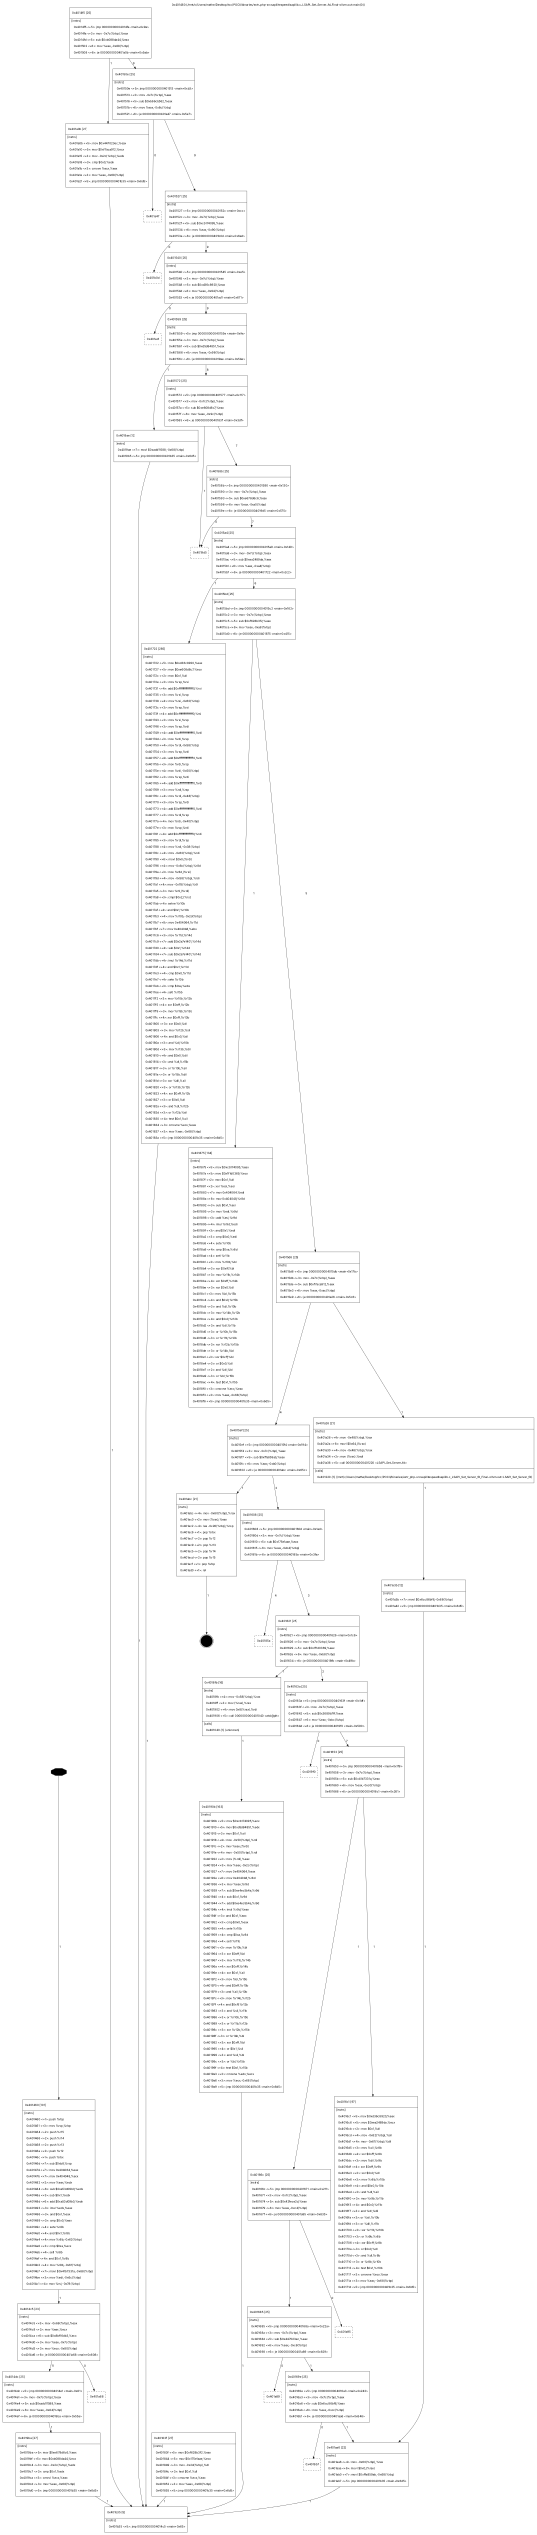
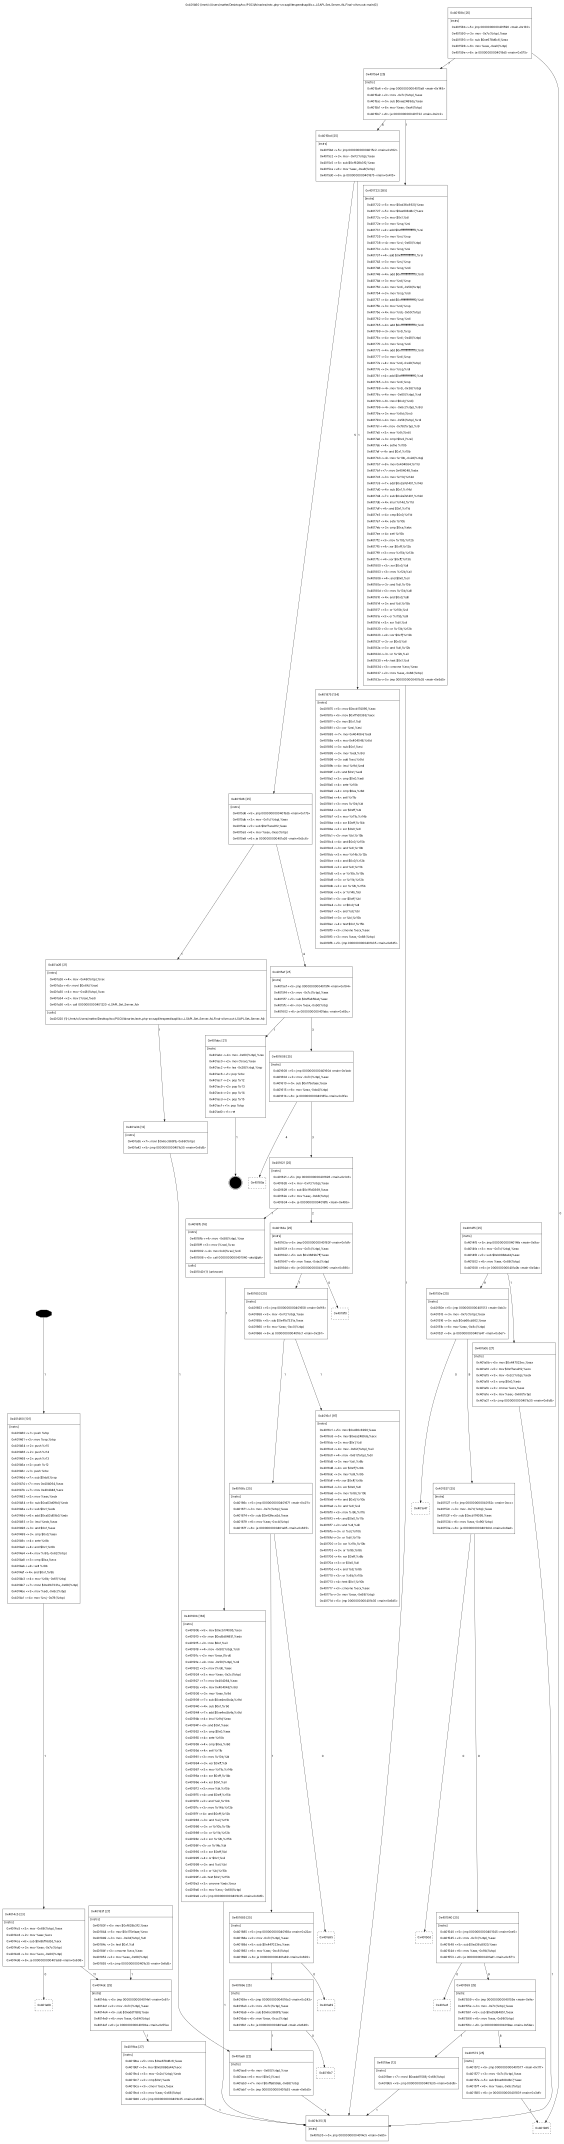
edge "0x401572 [25]" -> "0x40158b [25]": removed, label "7"
edge "0x40183f [27]" -> "0x401b35 [5]": now "0x40183f [27]" -> "0x4014dc [25]"
